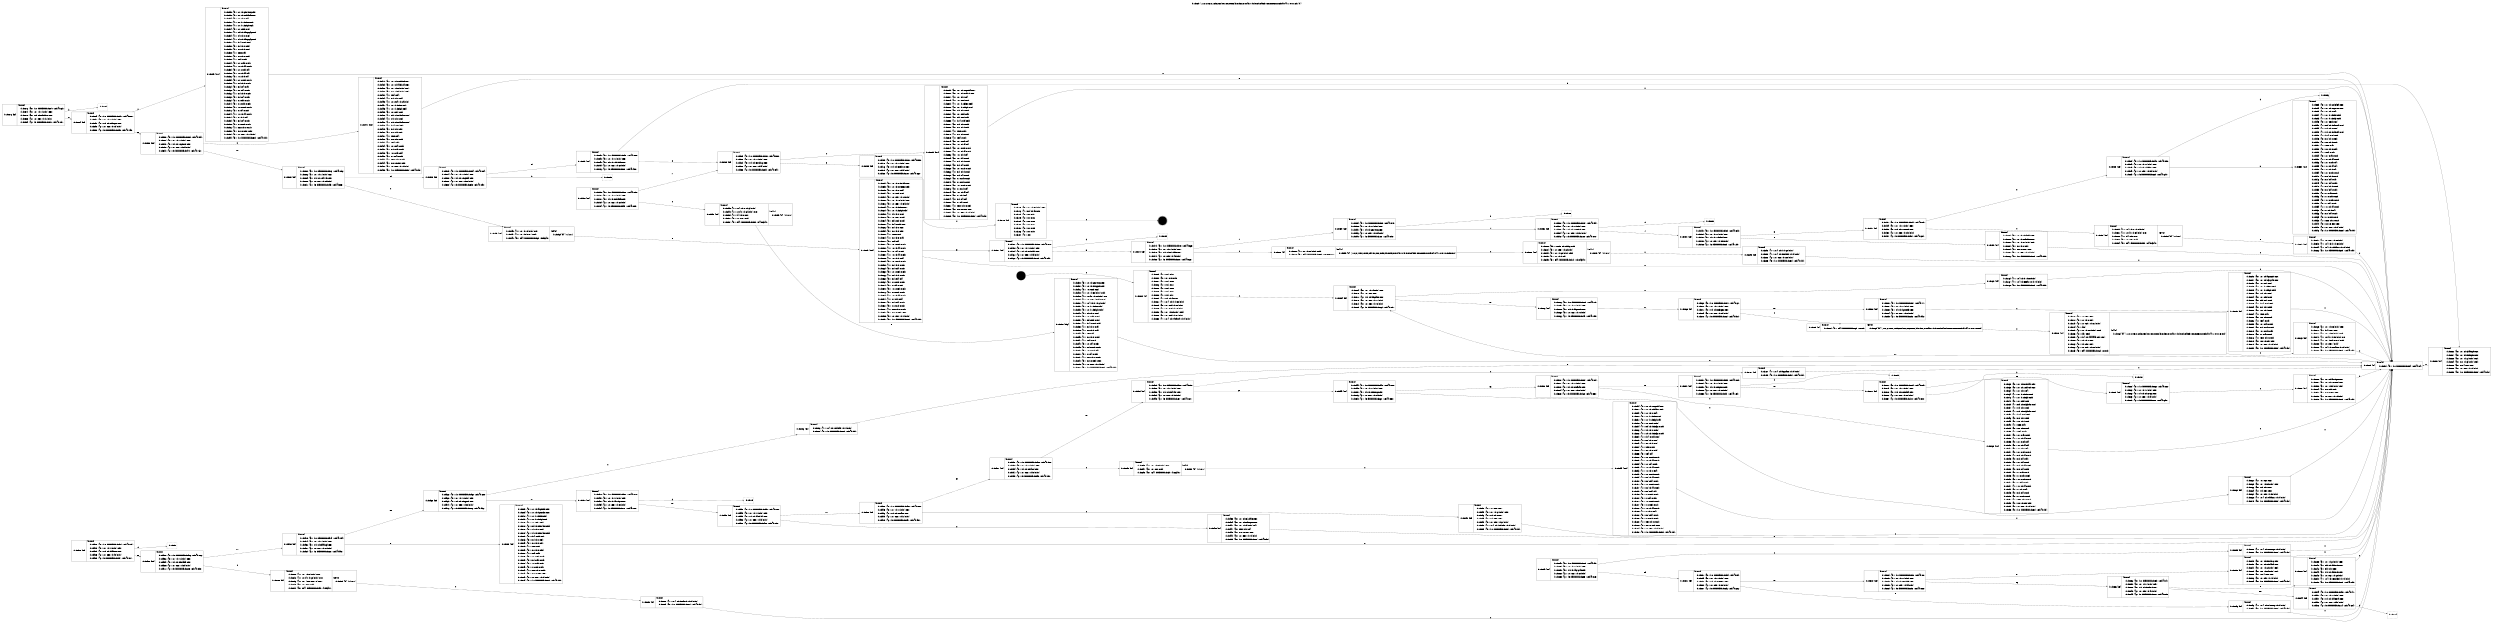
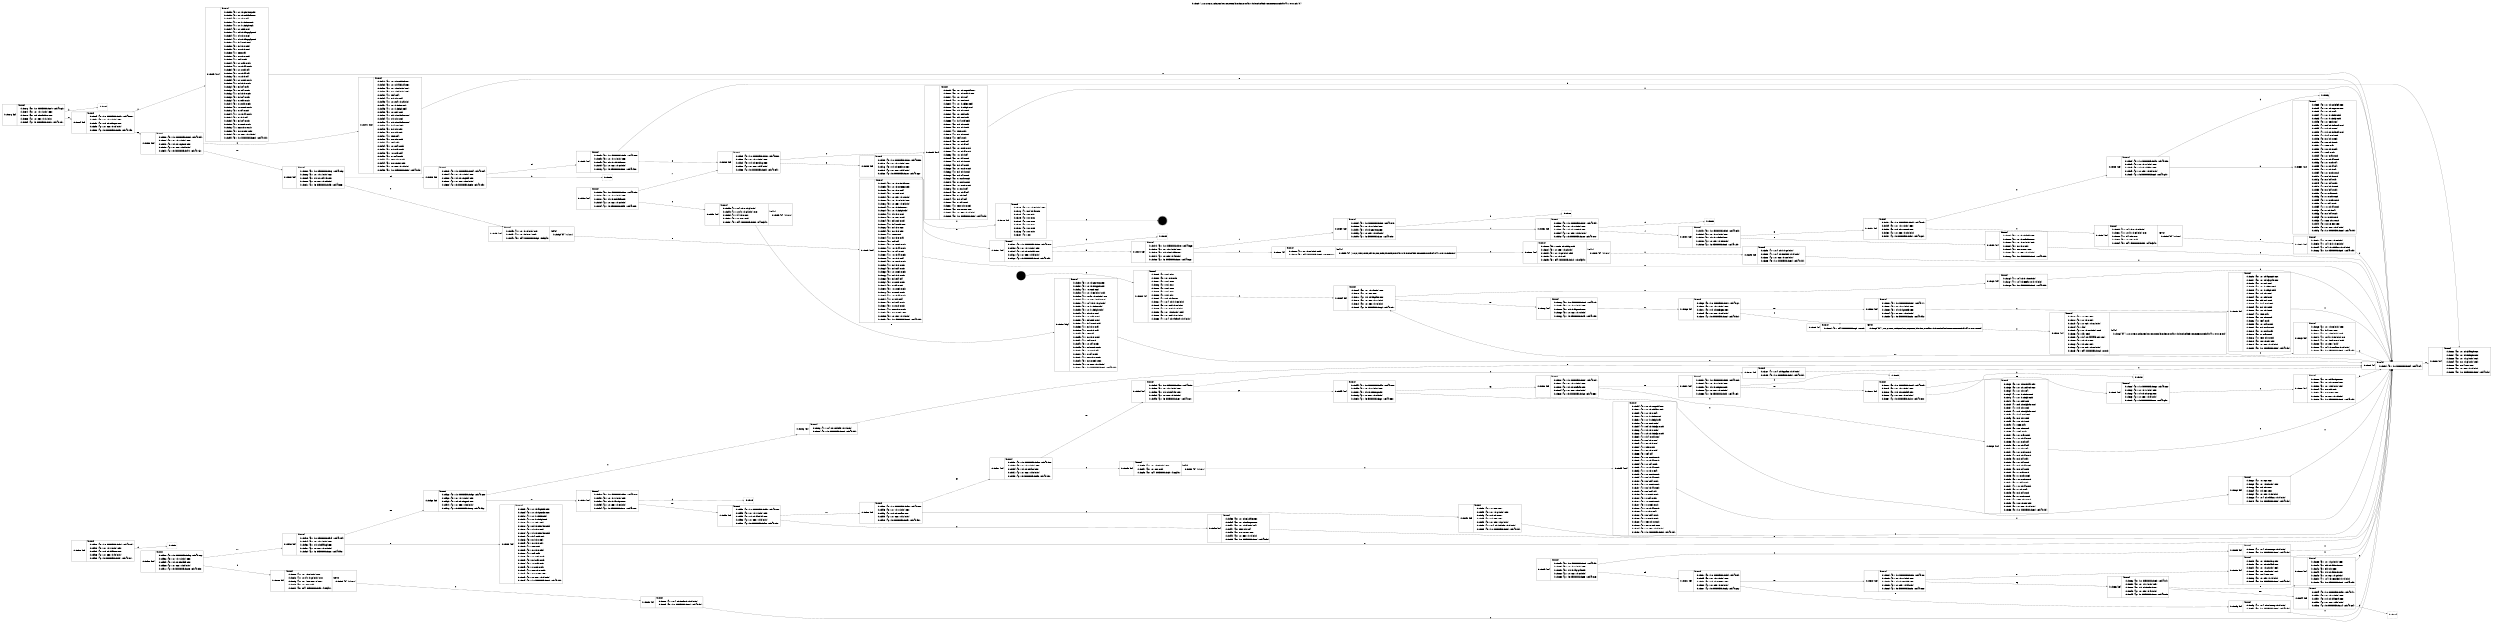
edge "0x401e00 [150]" -> "0x401b57 [25]": now "0x401b3e [25]" -> "0x401b57 [25]"
edge "0x402122 [27]" -> "0x40251d [5]": reversed
edge "0x401918 [25]" -> "0x401931 [25]": removed, label "25"
